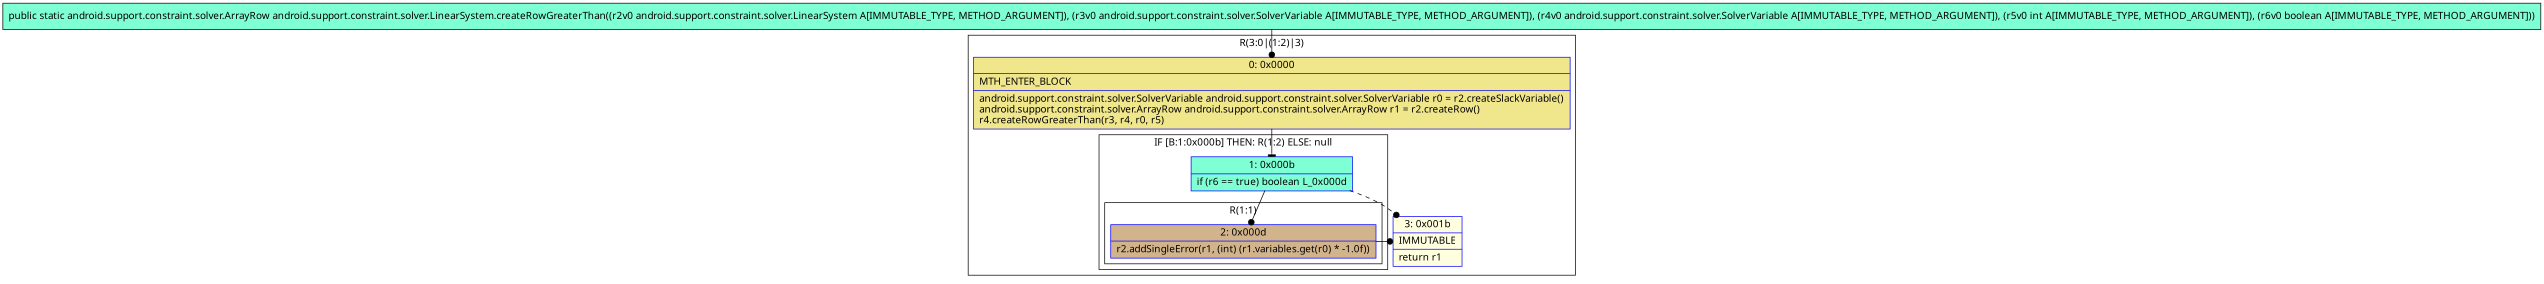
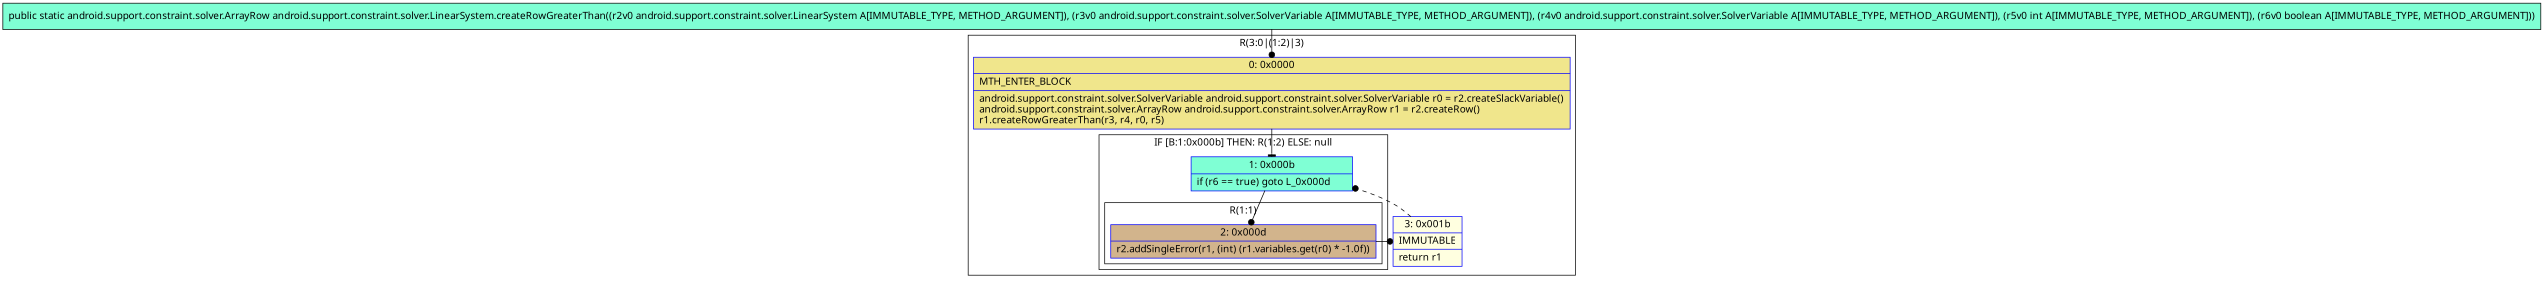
node "0: 0x0000": text "r4.createRowGreaterThan(r3, r4, r0, r5)" -> "r1.createRowGreaterThan(r3, r4, r0, r5)"
node "1: 0x000b": text "if (r6 == true) boolean L_0x000d" -> "if (r6 == true) goto L_0x000d"
edge "1: 0x000b" -> "3: 0x001b": reversed
